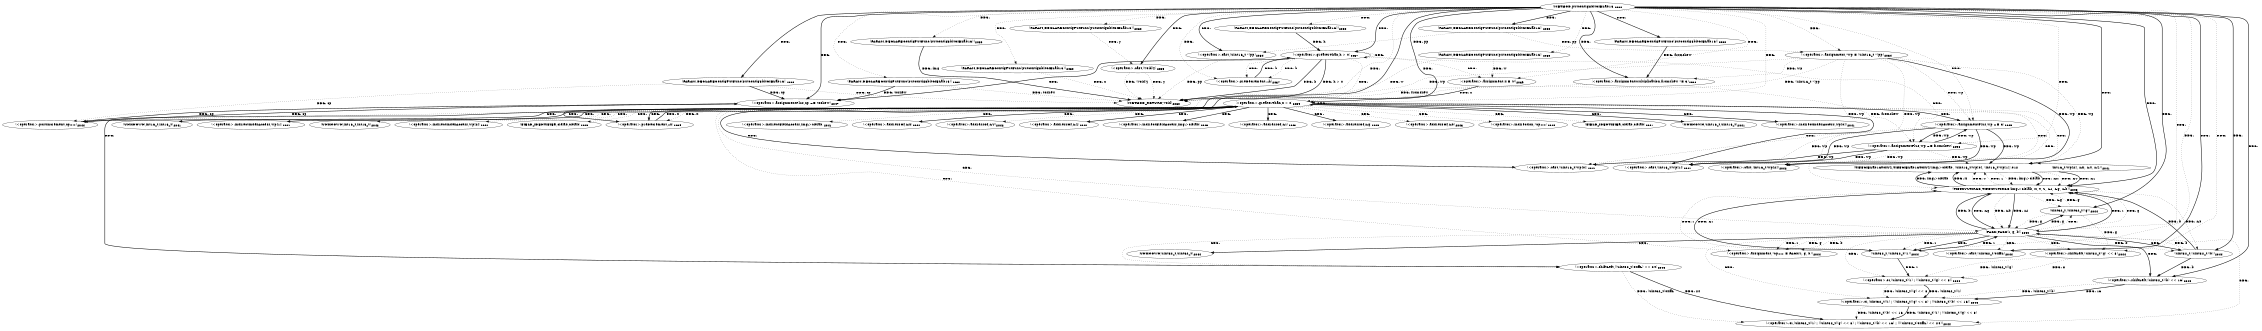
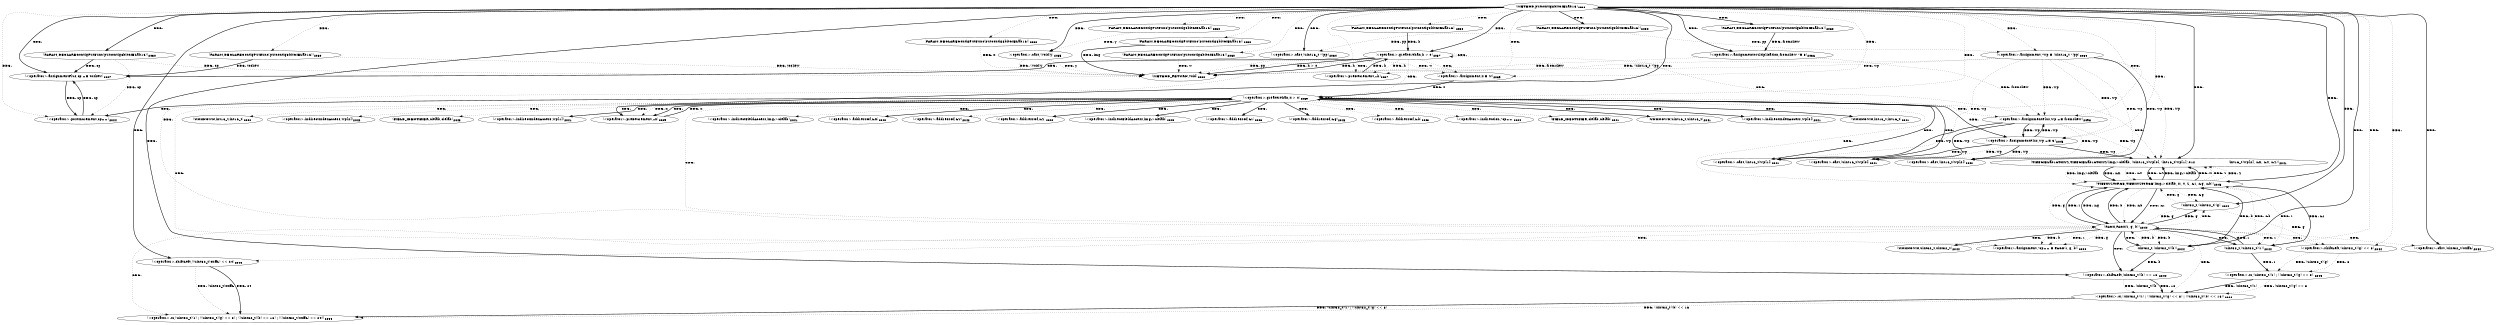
edge "(METHOD,putcontig8bitCIELab16)" -> "(<operator>.assignmentPlus,cp += toskew)": label "DDG: " -> "CDG: "
edge "(<operator>.assignment,*wp = (uint16_t *)pp)" -> "(<operator>.assignmentMultiplication,fromskew *= 3)": now "(<operator>.assignment,*wp = (uint16_t *)pp)" -> "(<operator>.assignmentPlus,wp += fromskew)"
edge "(<operator>.greaterThan,x > 0)" -> "(<operator>.cast,(int16_t)wp[2])": now "(<operator>.greaterThan,x > 0)" -> "(<operator>.assignmentPlus,wp += fromskew)"
edge "(PACK,PACK(r, g, b))" -> "(<operator>.or,(uint32_t)(r) | ((uint32_t)(g) << 8))": removed, label "CDG:"
